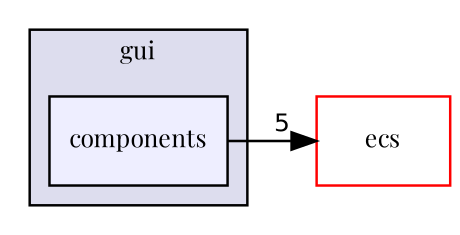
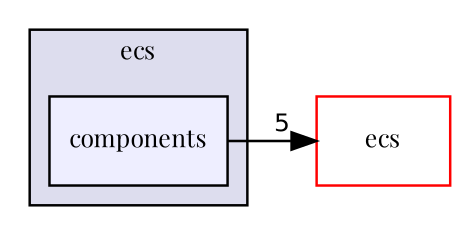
cluster "gui": label "gui" -> "ecs"
